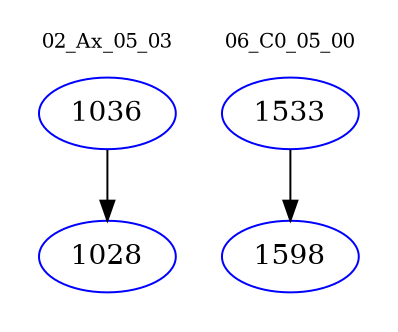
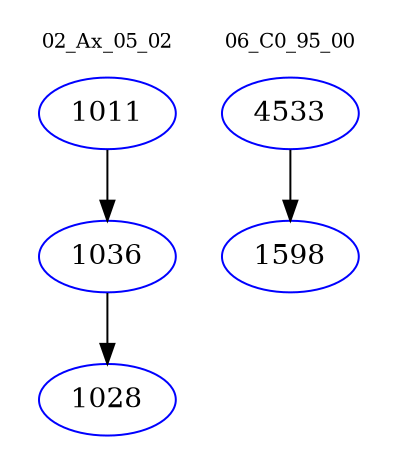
cluster "02_Ax_05_03": label "02_Ax_05_03" -> "02_Ax_05_02"
cluster "06_C0_05_00": label "06_C0_05_00" -> "06_C0_95_00"
node "1011": added
node "1533": label "1533" -> "4533"
